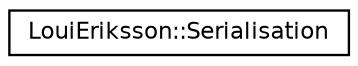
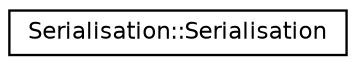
node "LouiEriksson::Serialisation": label "LouiEriksson::Serialisation" -> "Serialisation::Serialisation"
